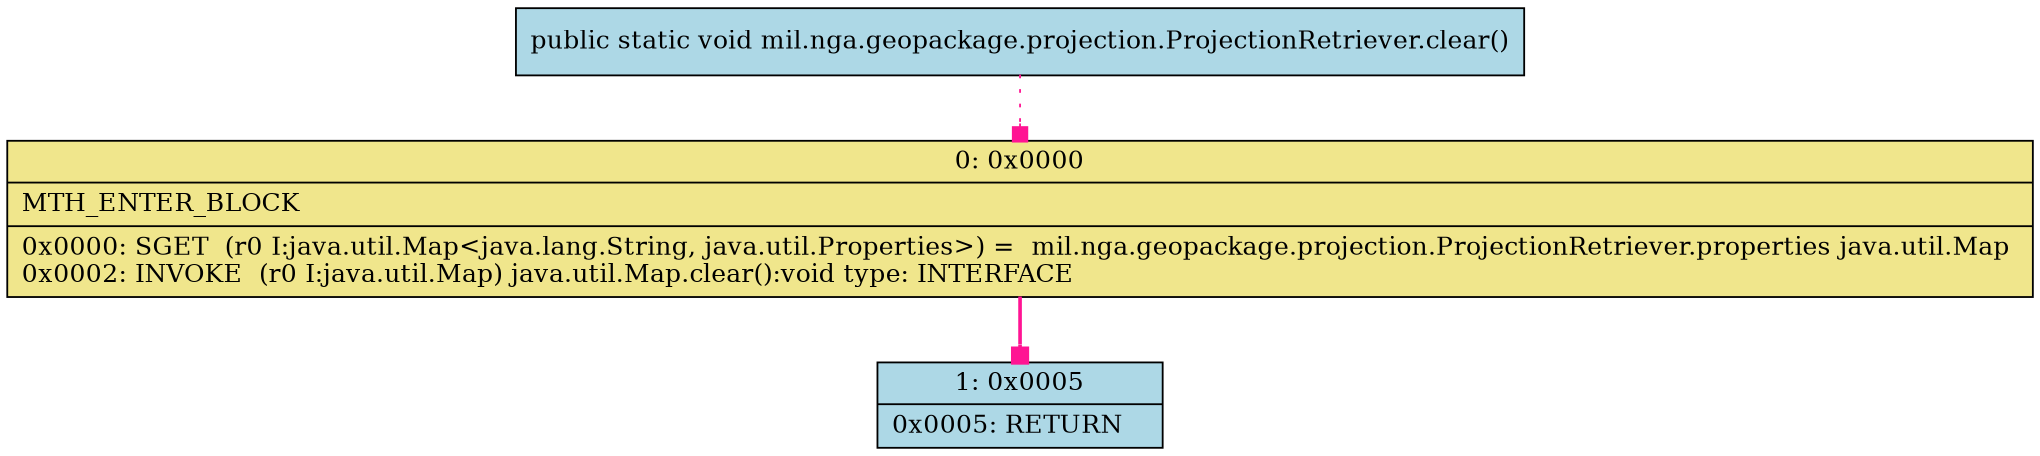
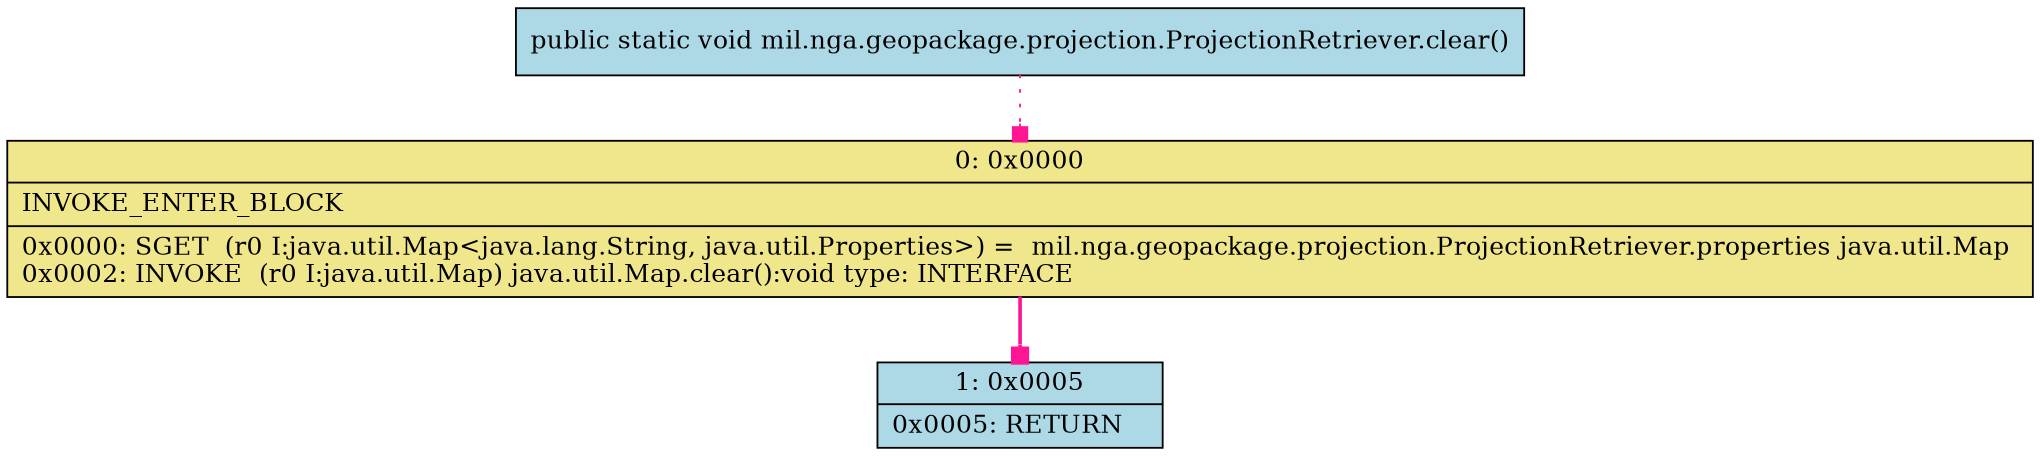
node "0: 0x0000": text "MTH_ENTER_BLOCK" -> "INVOKE_ENTER_BLOCK"
